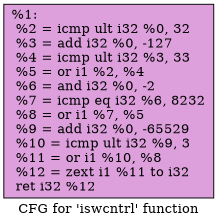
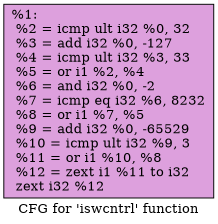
node "%1:": text "ret i32 %12" -> "zext i32 %12"
